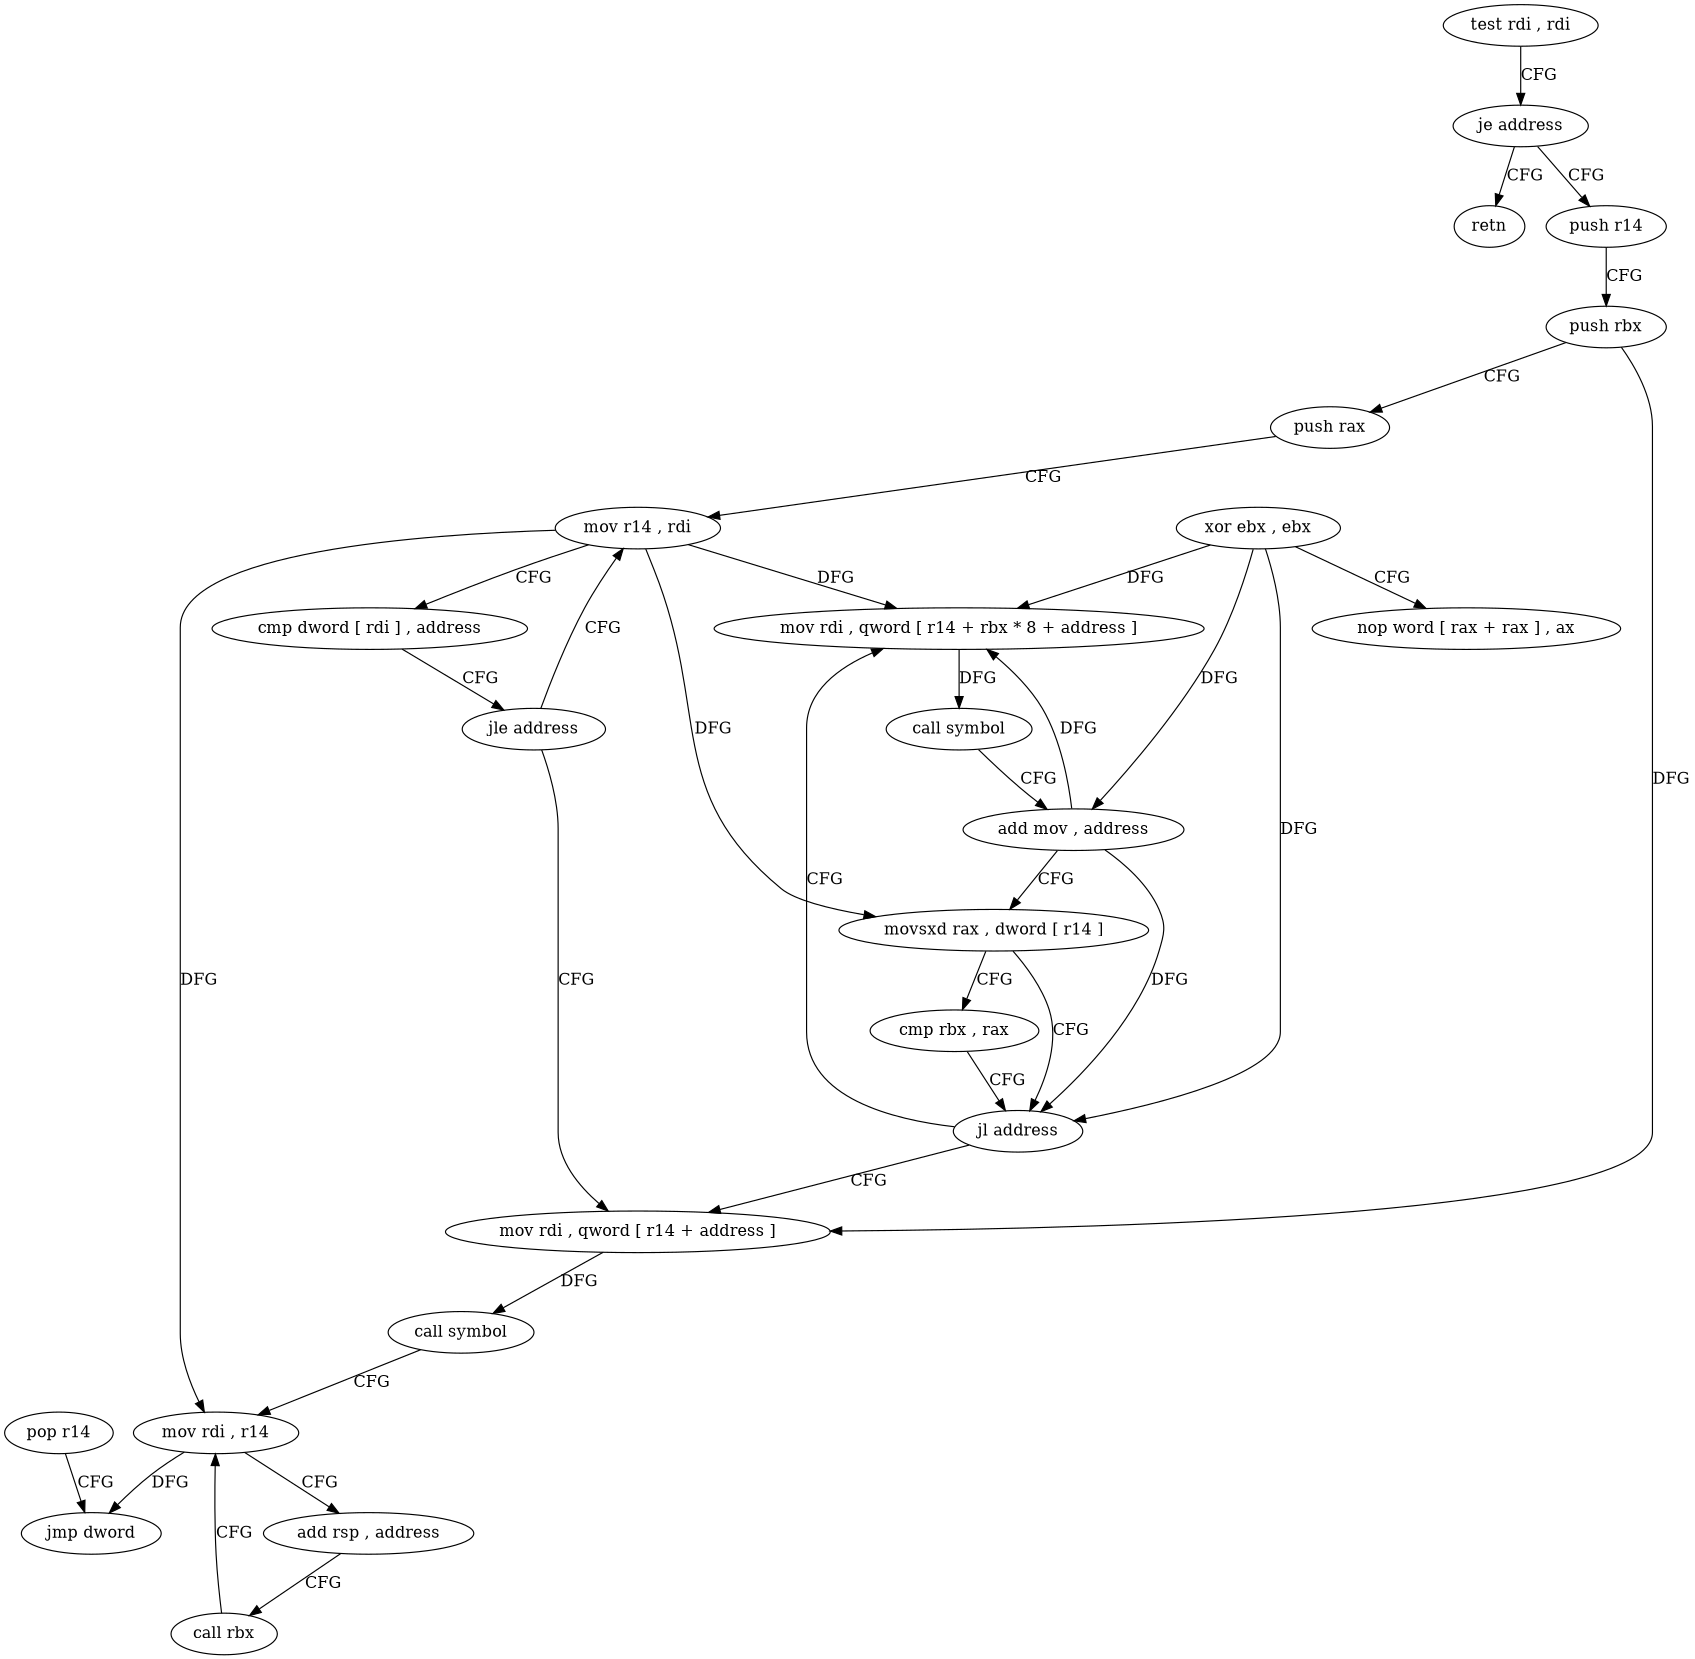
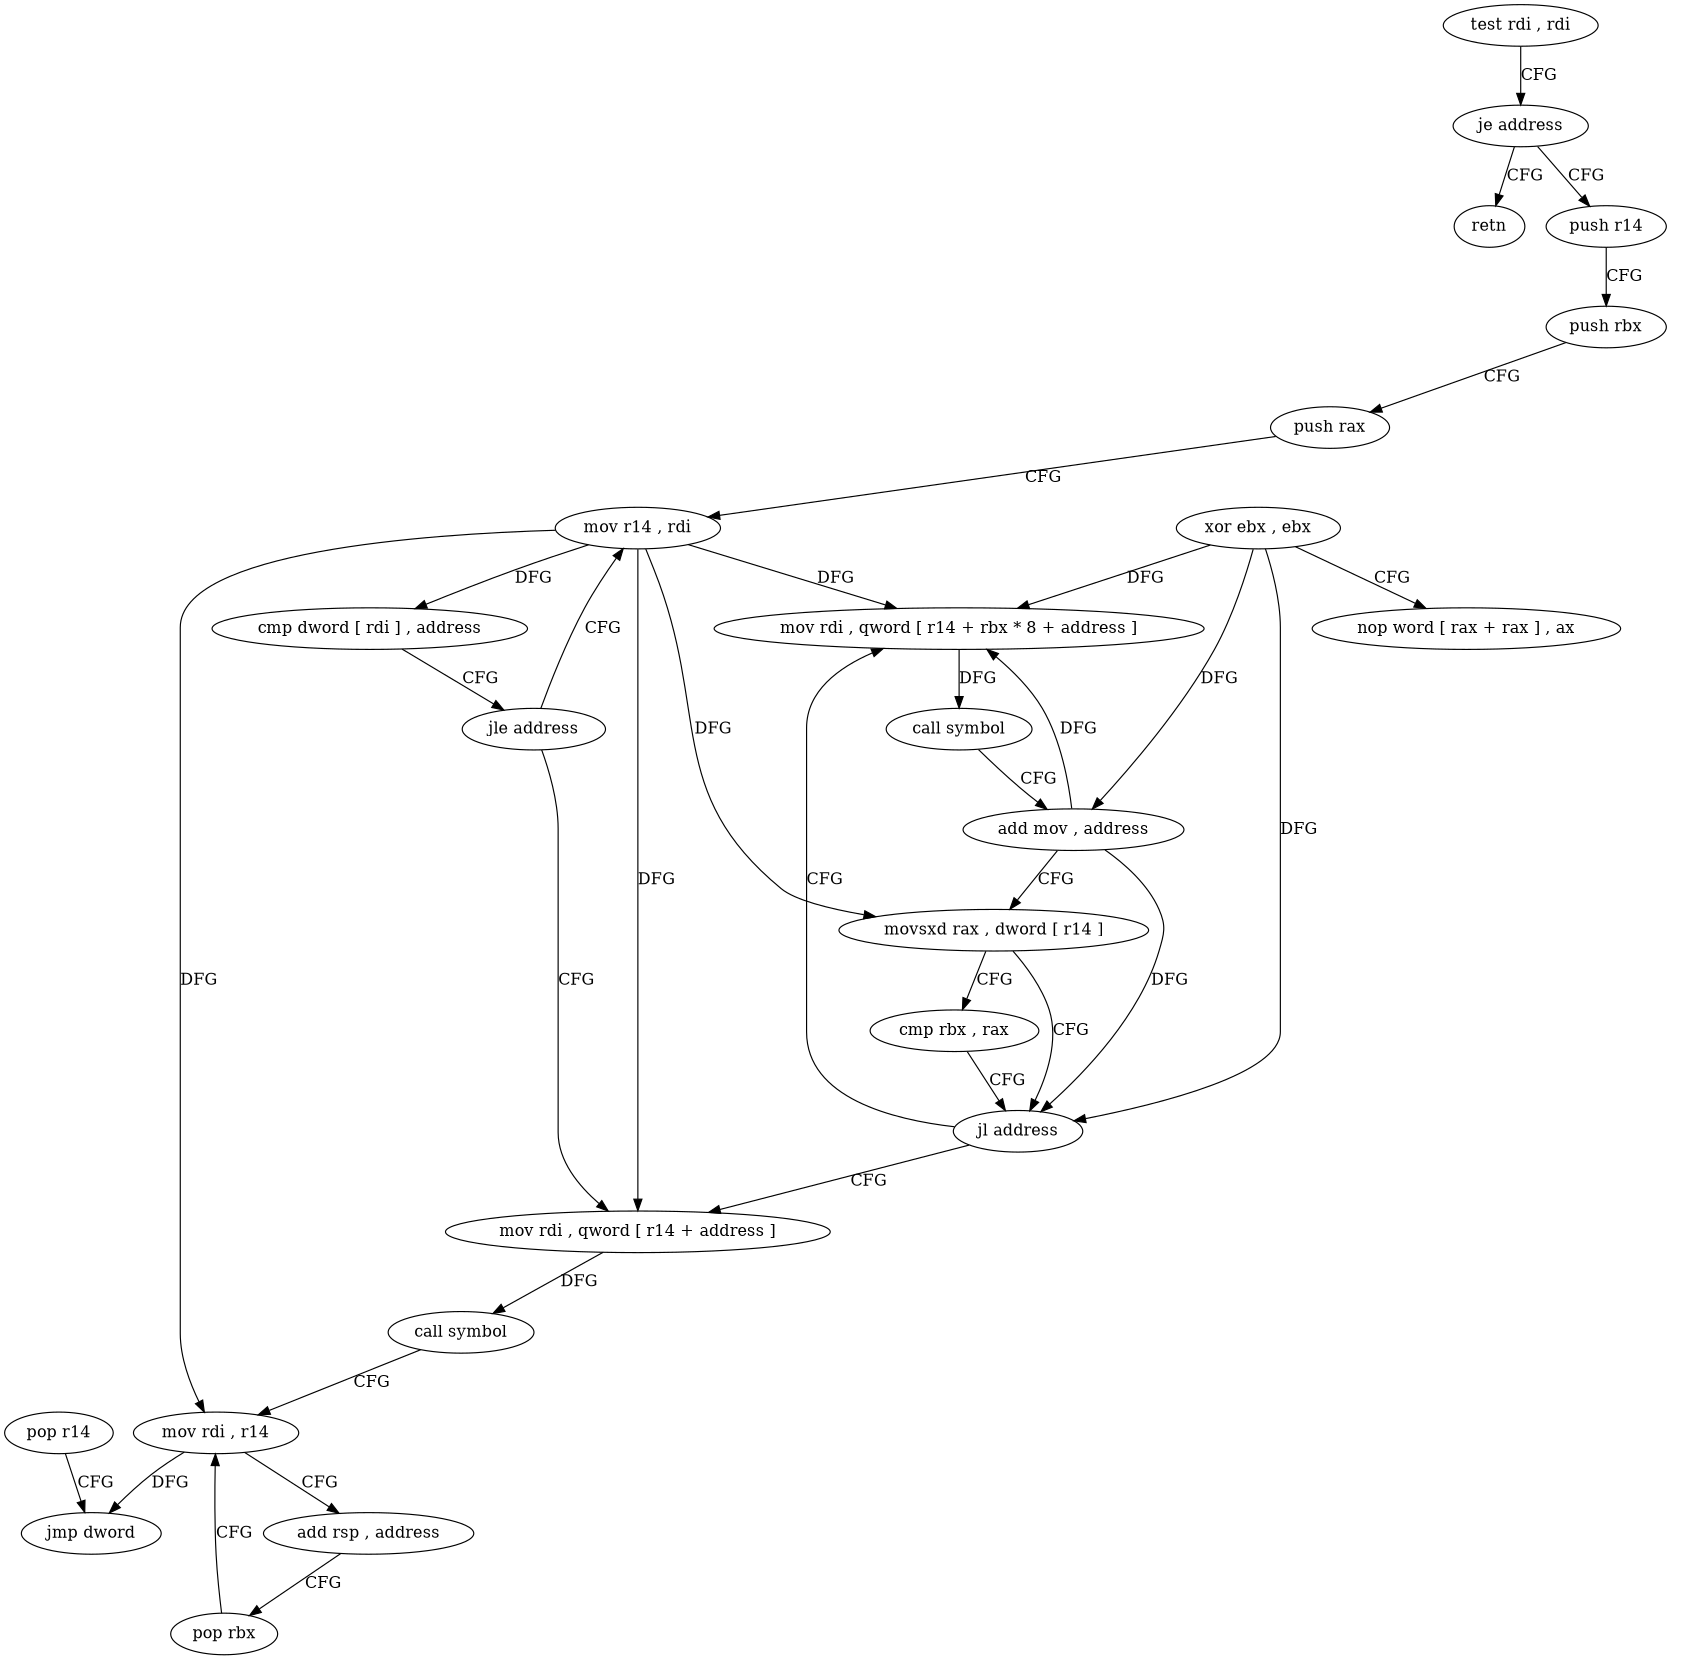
edge "mov r14 , rdi" -> "cmp dword [ rdi ] , address": label "CFG" -> "DFG"
edge "push rbx" -> "mov rdi , qword [ r14 + address ]": now "mov r14 , rdi" -> "mov rdi , qword [ r14 + address ]"
node "call rbx": label "call rbx" -> "pop rbx"
